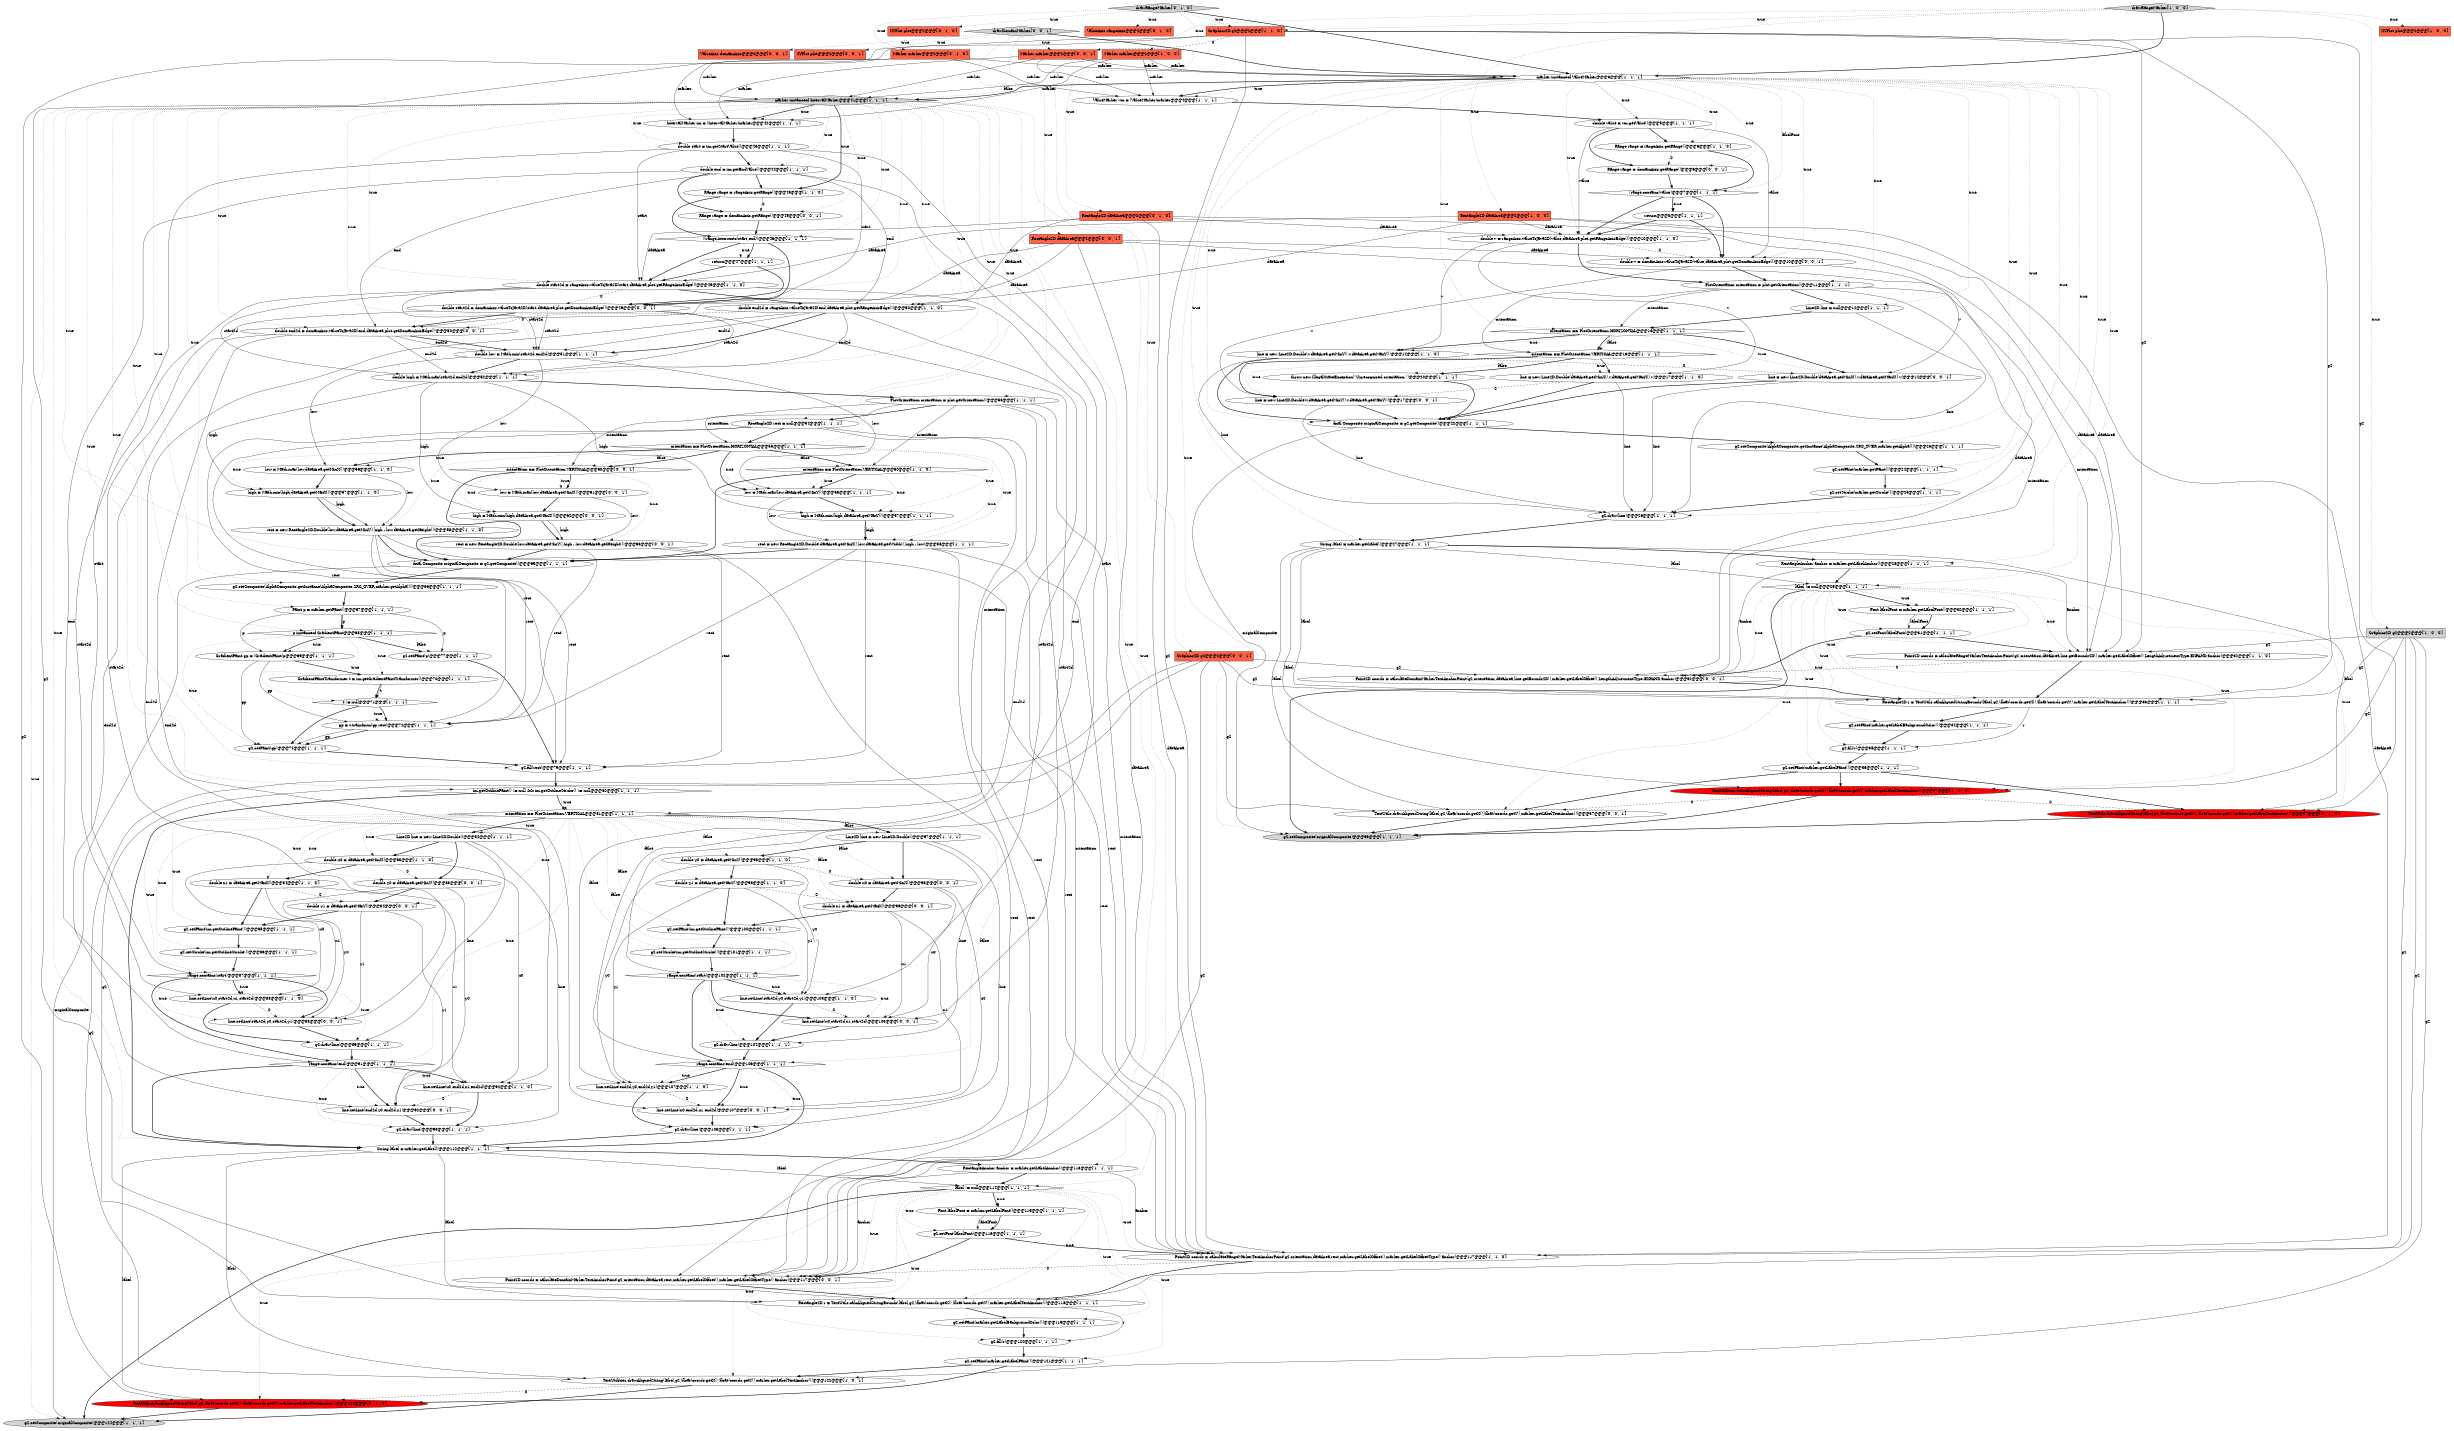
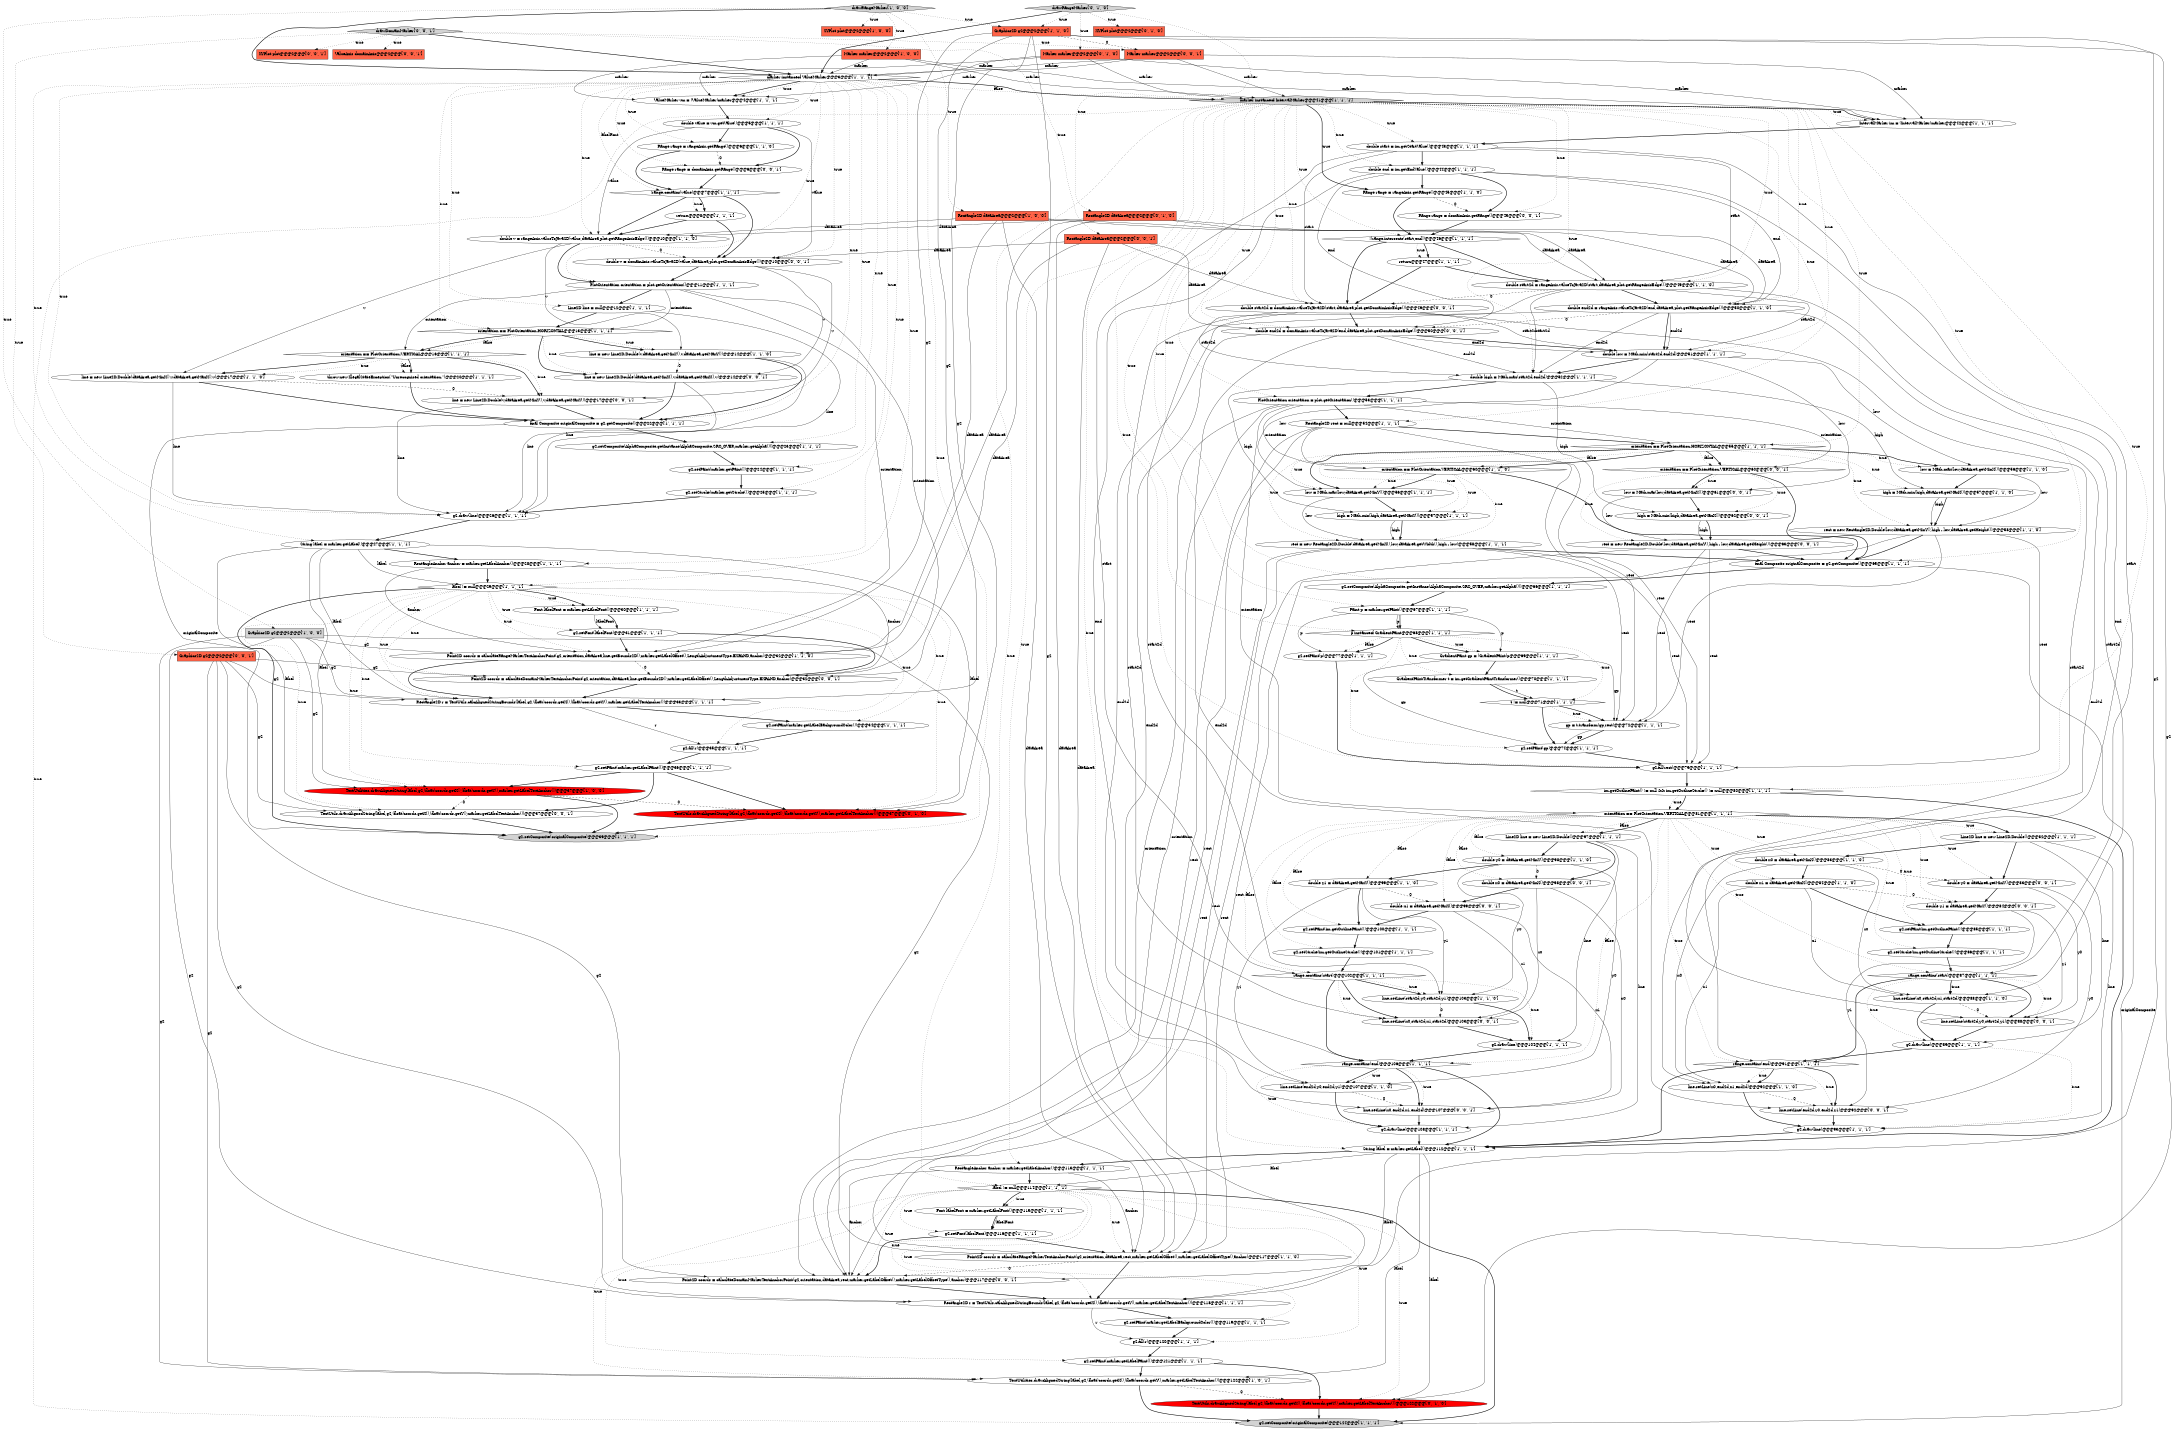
node "ValueAxis rangeAxis@@@2@@@['0', '1', '0']": removed
edge "marker instanceof ValueMarker@@@3@@@['1', '1', '1']" -> "double value = vm.getValue()@@@5@@@['1', '1', '1']": style dashed -> dotted
edge "range.contains(end)@@@91@@@['1', '1', '1']" -> "g2.draw(line)@@@93@@@['1', '1', '1']": now "g2.draw(line)@@@89@@@['1', '1', '1']" -> "g2.draw(line)@@@93@@@['1', '1', '1']"
